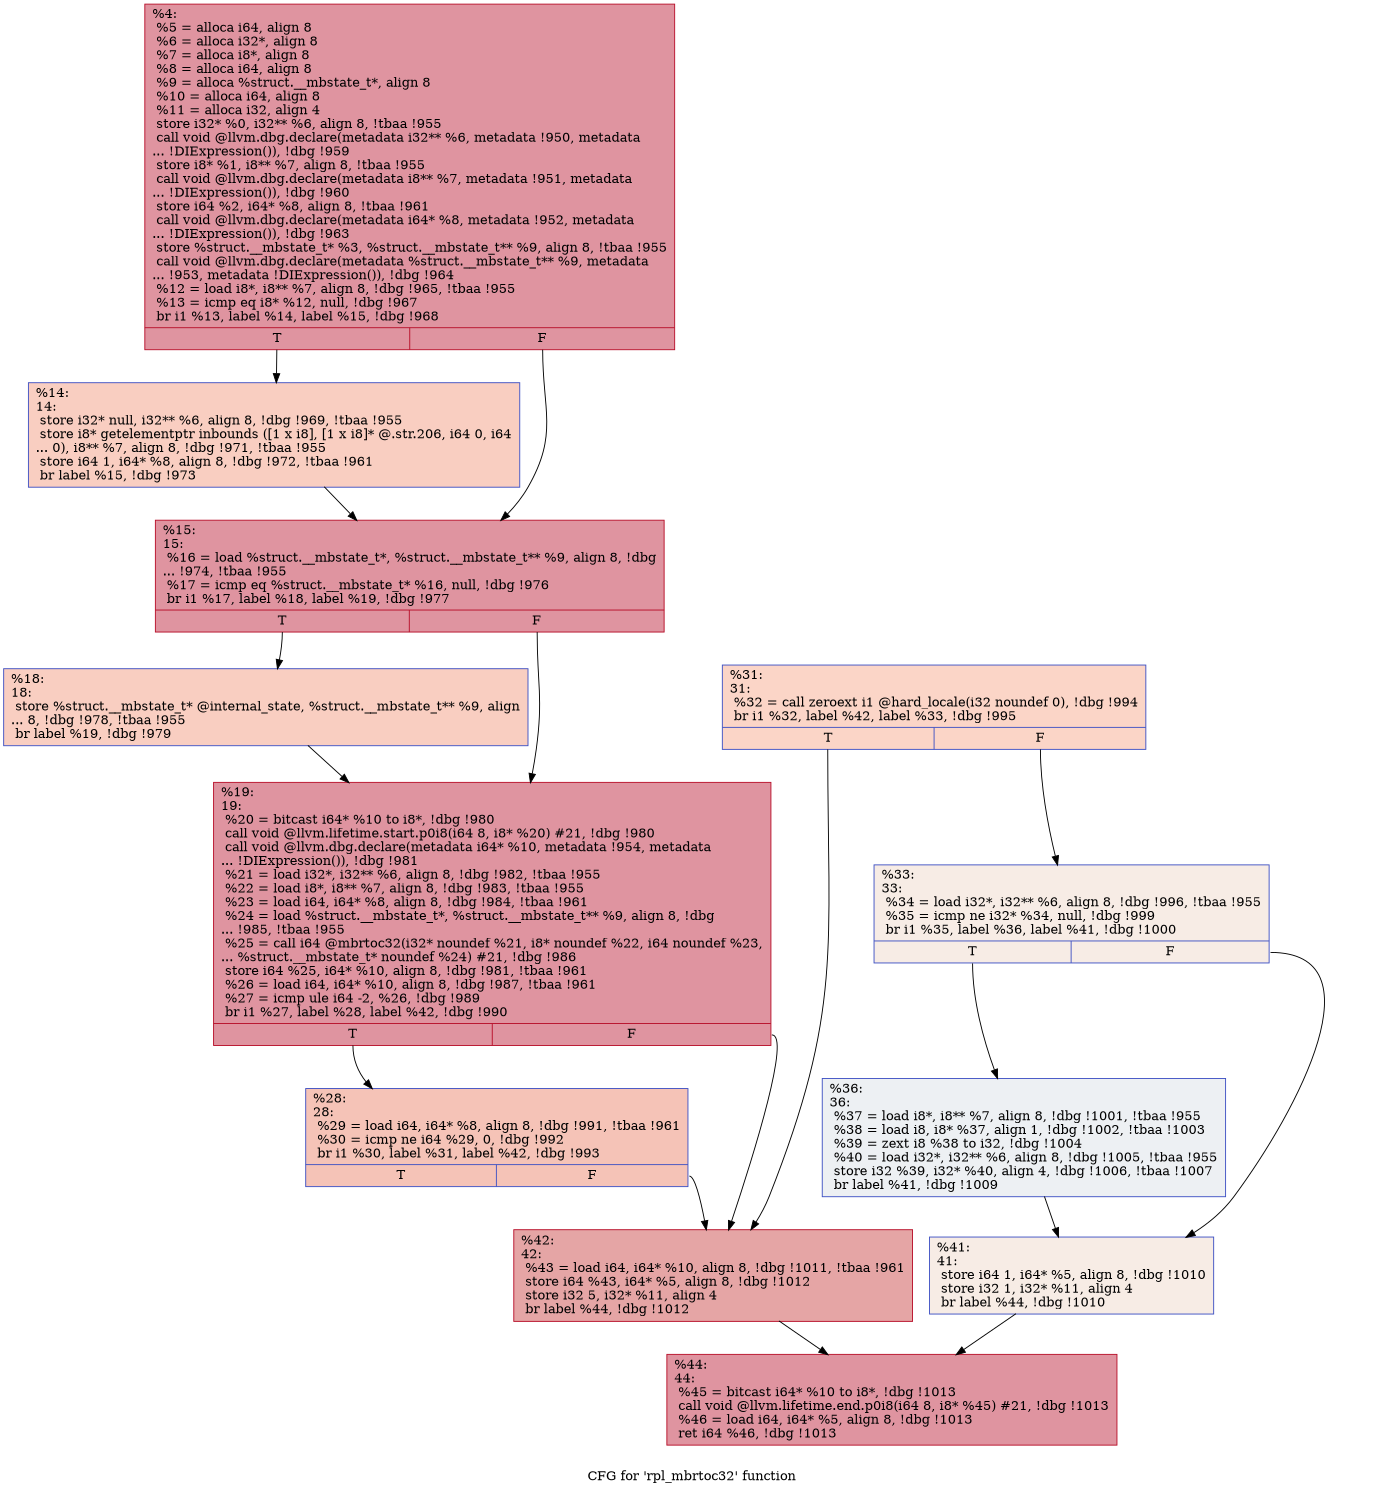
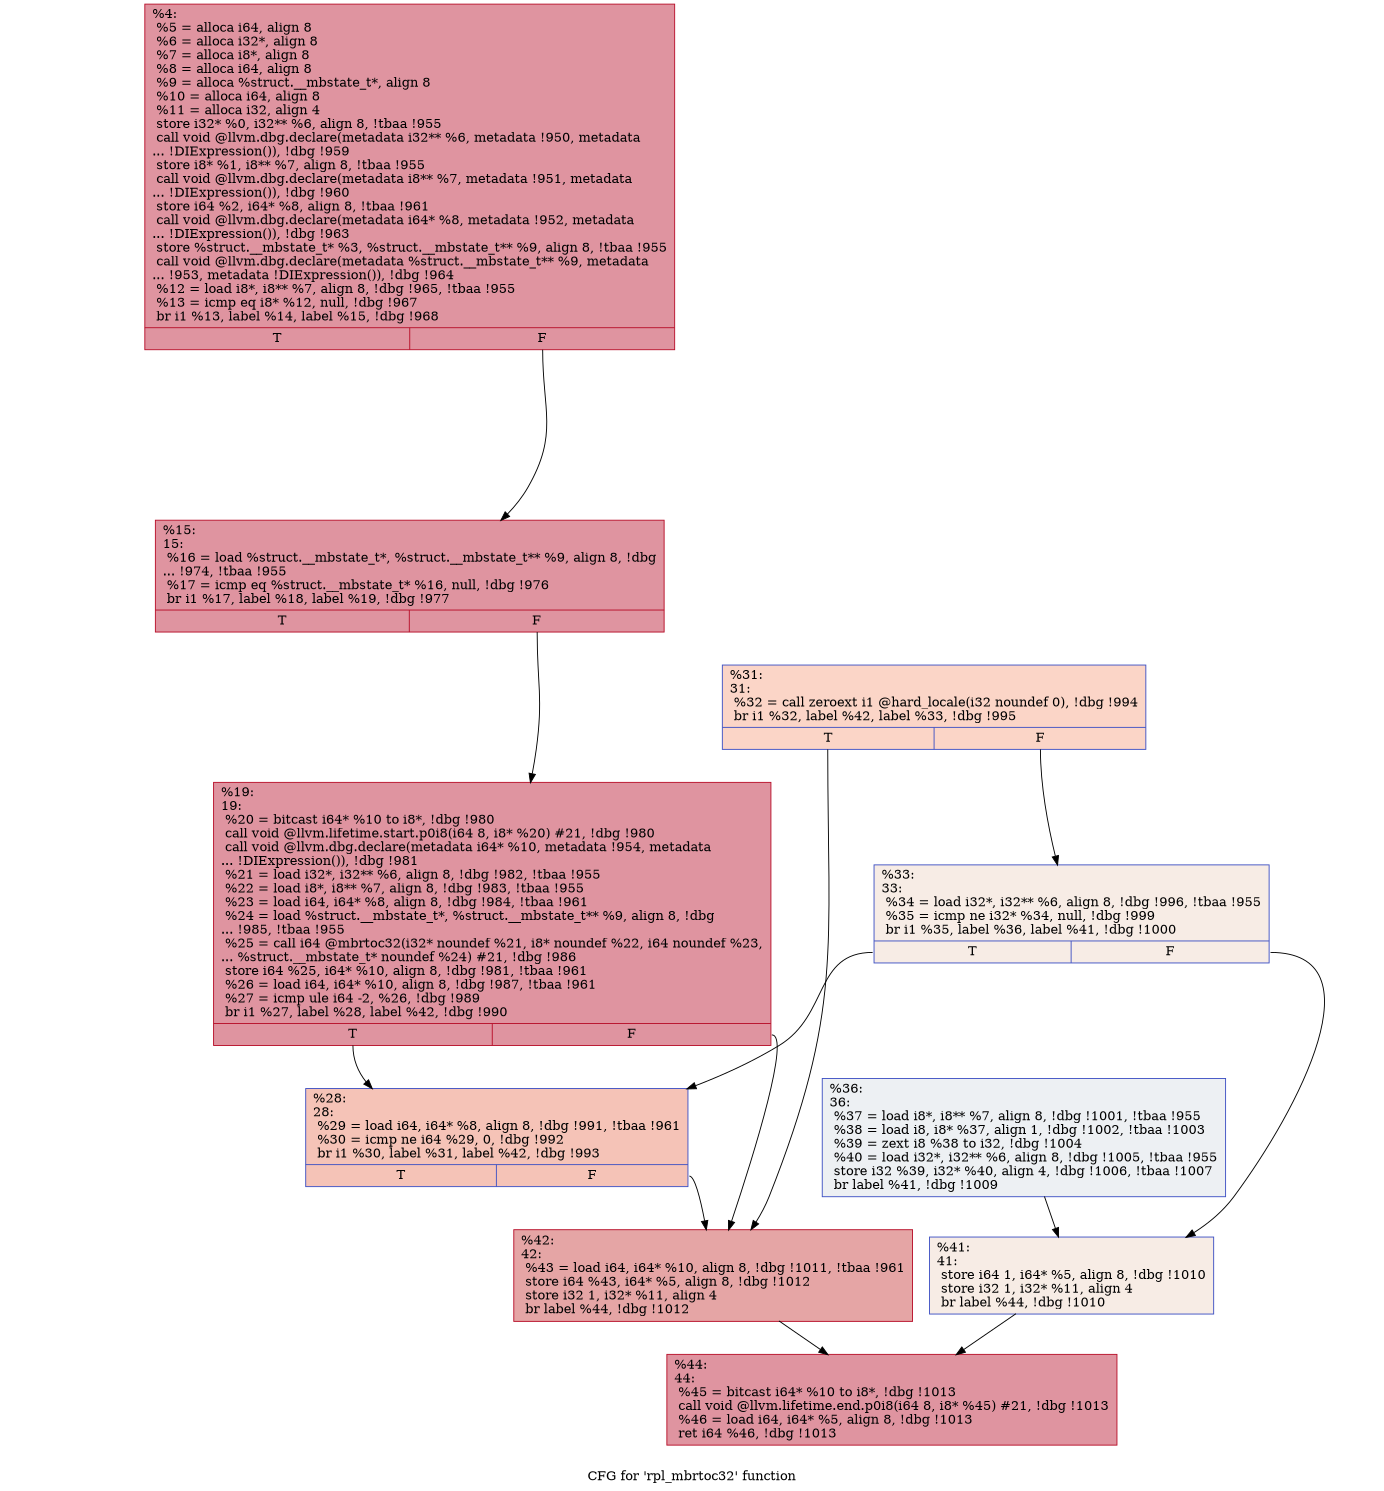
node "%14:": removed
node "%18:": removed
edge "%33:" -> "%36:": now "%33:" -> "%28:"
node "%42:": text "store i32 5, i32* %11, align 4" -> "store i32 1, i32* %11, align 4"
